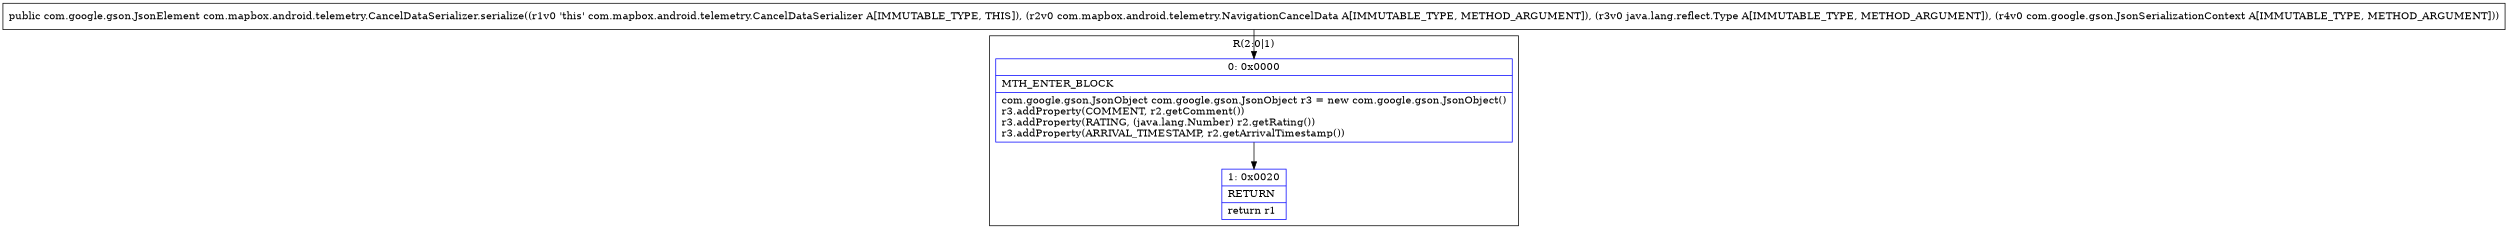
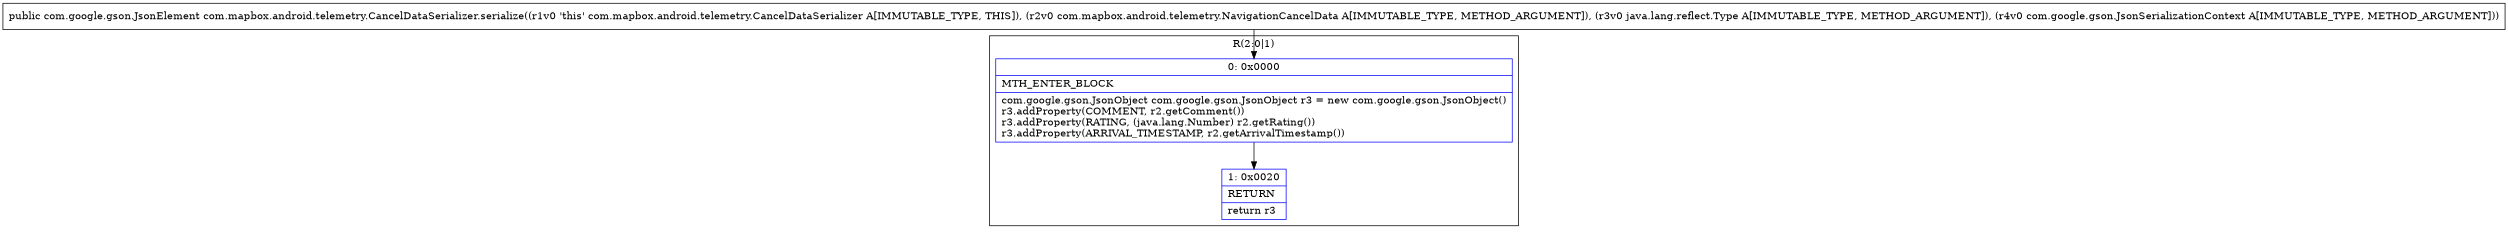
node "1: 0x0020": text "return r1" -> "return r3"
